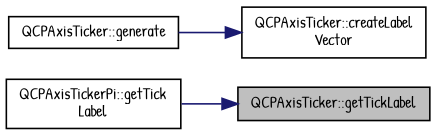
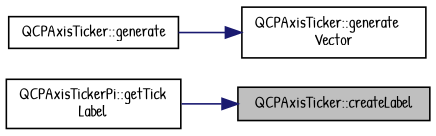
node "QCPAxisTicker::createLabel Vector": label "QCPAxisTicker::createLabel Vector" -> "QCPAxisTicker::generate Vector"
node "QCPAxisTicker::getTickLabel": label "QCPAxisTicker::getTickLabel" -> "QCPAxisTicker::createLabel"
